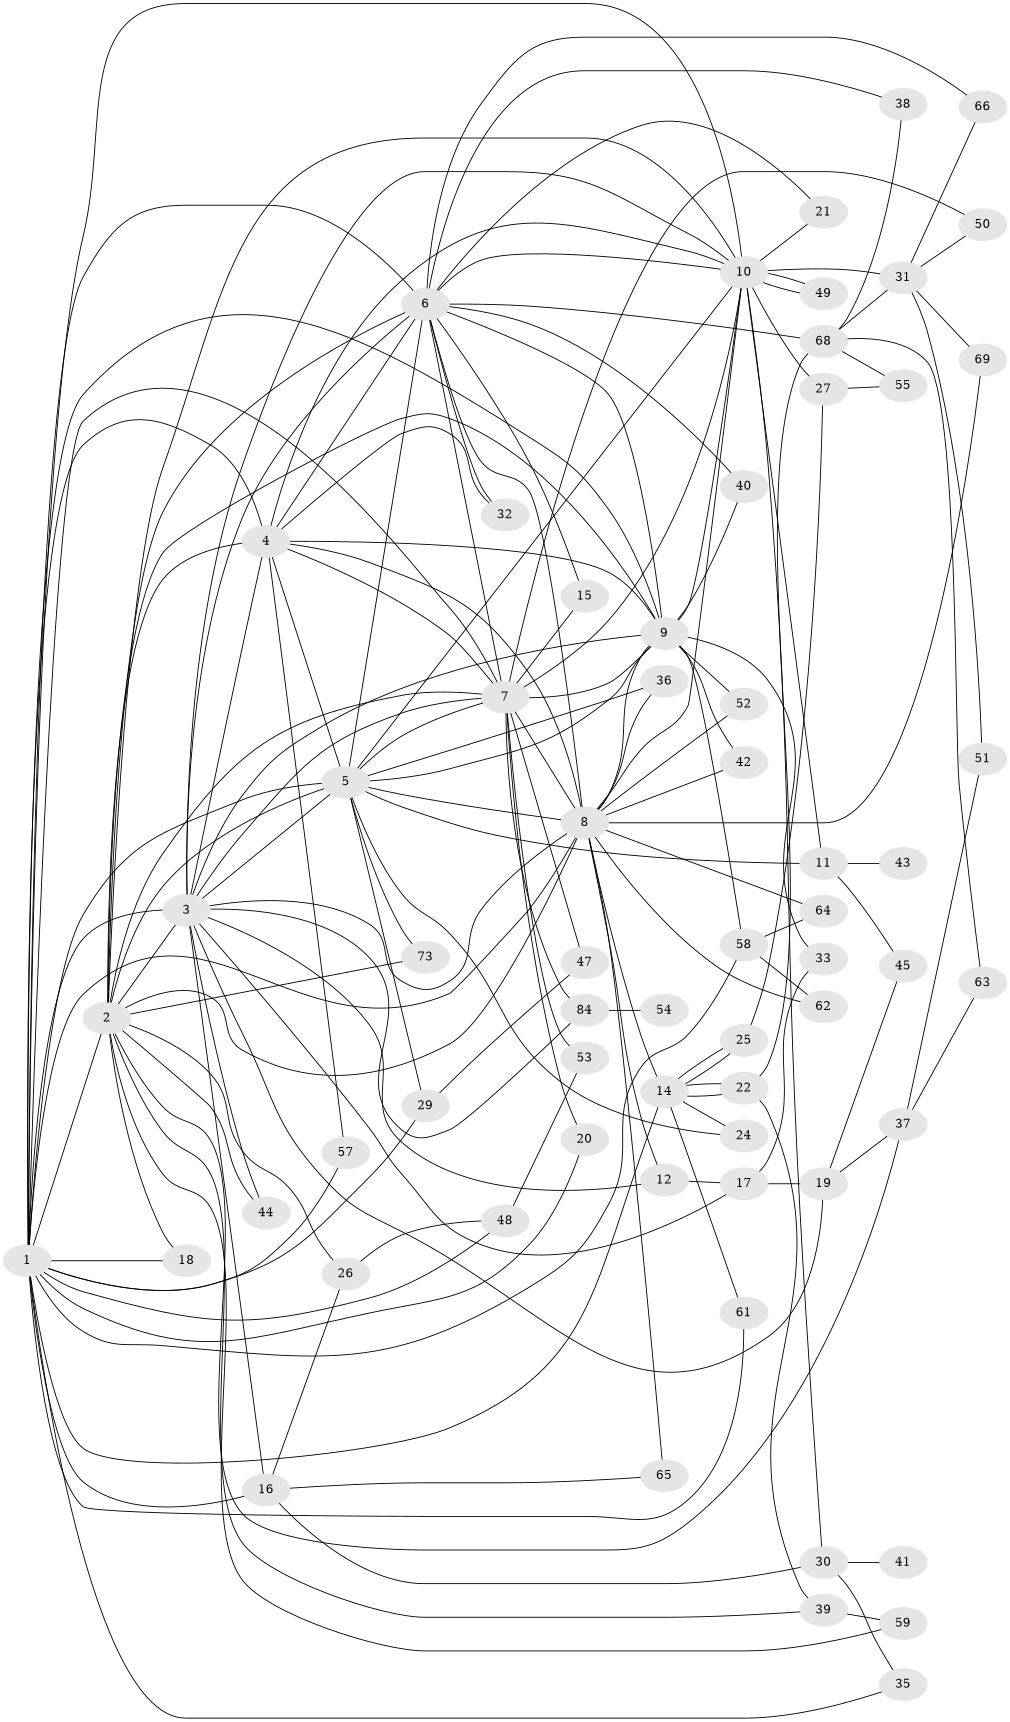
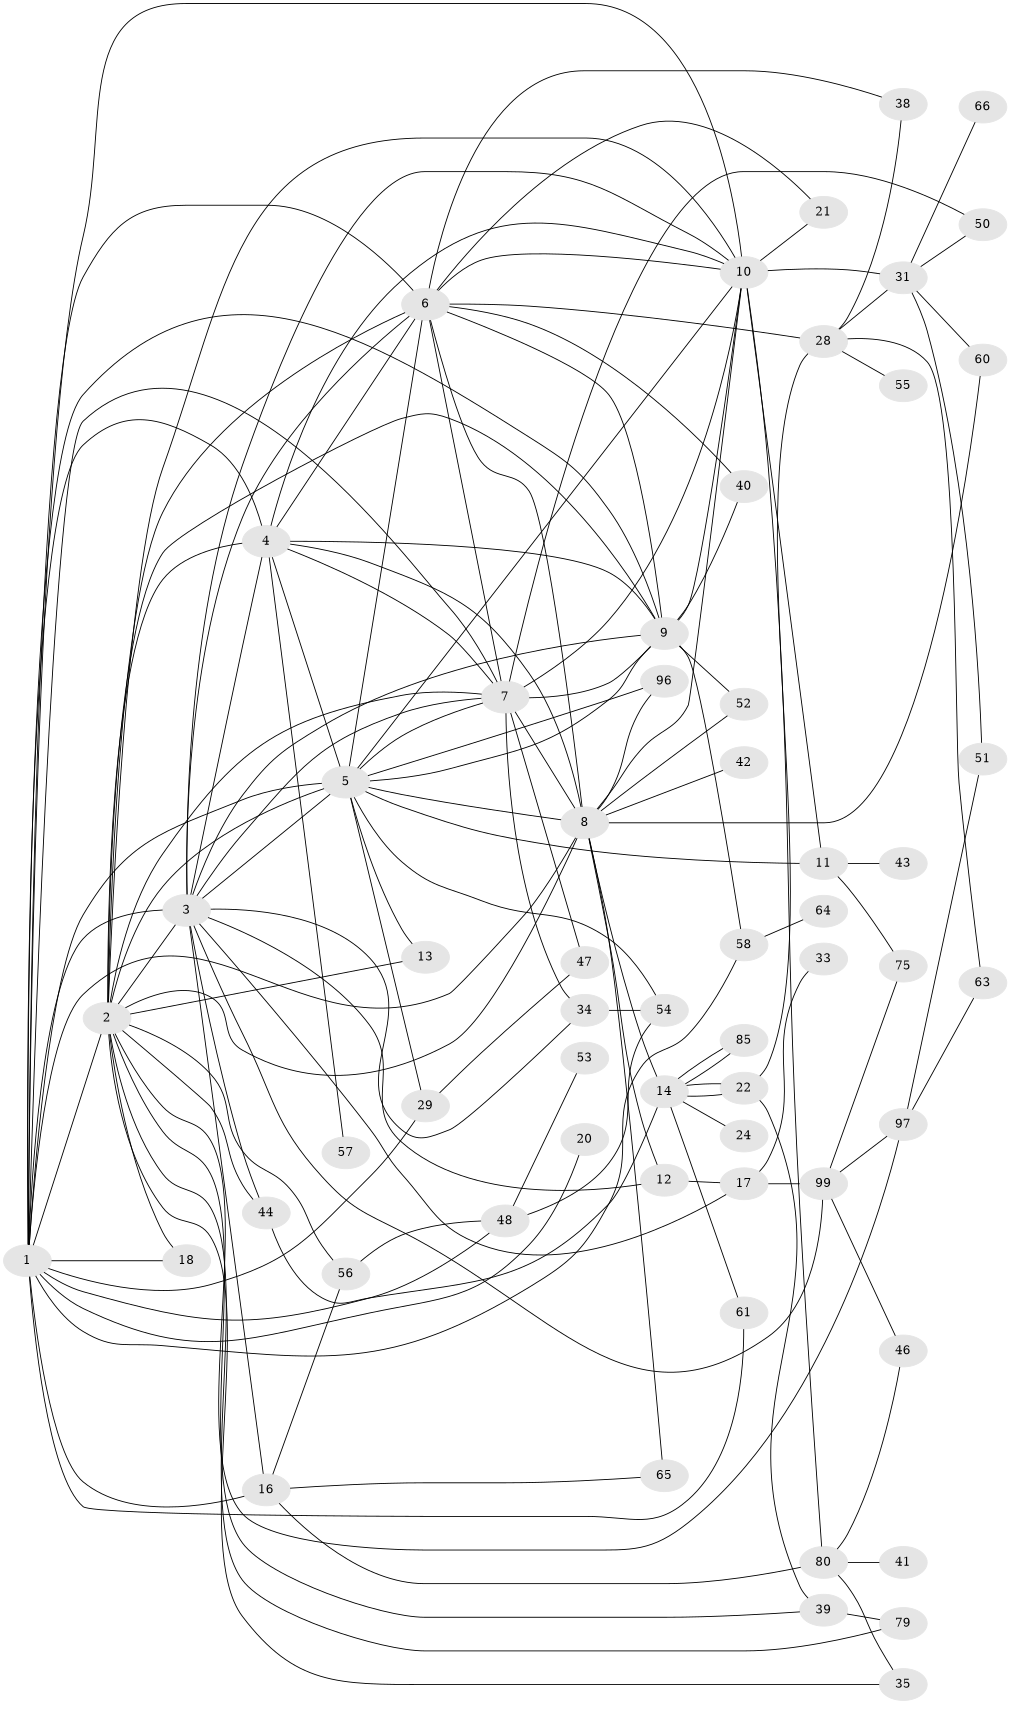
edge "66" -- "6": removed
node "49": removed
node "68": label "68" -> "28"
node "69": label "69" -> "60"
node "27": removed
node "32": removed
node "15": removed
node "36": label "36" -> "96"
edge "9" -- "42": removed
edge "9" -- "8": removed
edge "9" -- "33": removed
edge "8" -- "64": removed
edge "7" -- "53": removed
node "73": label "73" -> "13"
node "45": label "45" -> "75"
edge "7" -- "20": removed
edge "8" -- "3": removed
node "62": removed
edge "5" -- "24": now "5" -- "54"
node "84": label "84" -> "34"
node "25": label "25" -> "85"
node "37": label "37" -> "97"
edge "54" -- "48": added
node "19": label "19" -> "99"
edge "57" -- "1": removed
node "26": label "26" -> "56"
node "46": added
edge "14" -- "1": now "14" -- "44"
node "30": label "30" -> "80"
node "59": label "59" -> "79"
edge "1" -- "35": now "2" -- "35"
